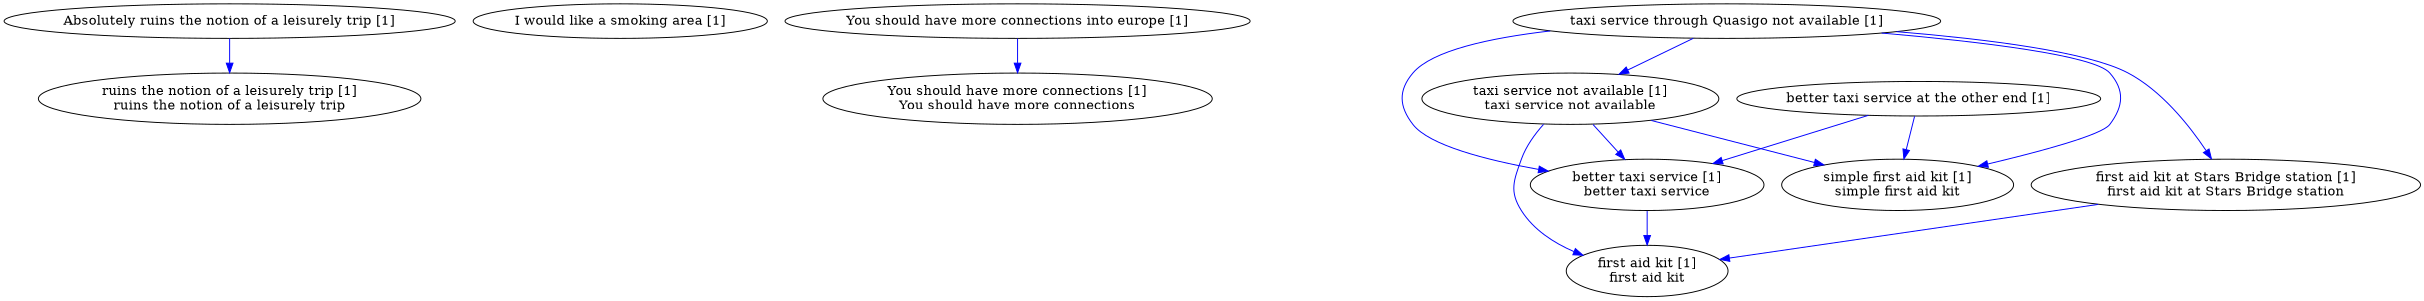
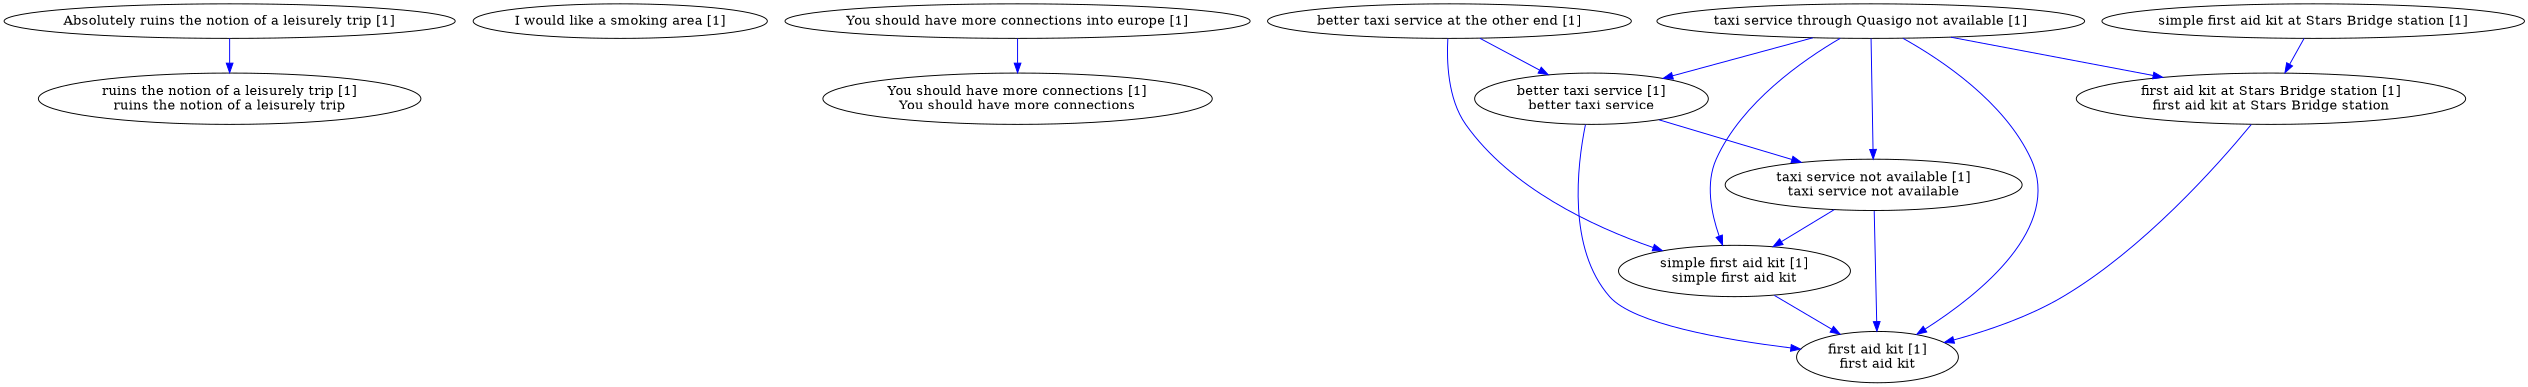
node "simple first aid kit at Stars Bridge station [1]": added
edge "taxi service not available [1] taxi service not available" -> "better taxi service [1] better taxi service": reversed
edge "taxi service through Quasigo not available [1]" -> "first aid kit [1] first aid kit": added
edge "simple first aid kit [1] simple first aid kit" -> "first aid kit [1] first aid kit": added
